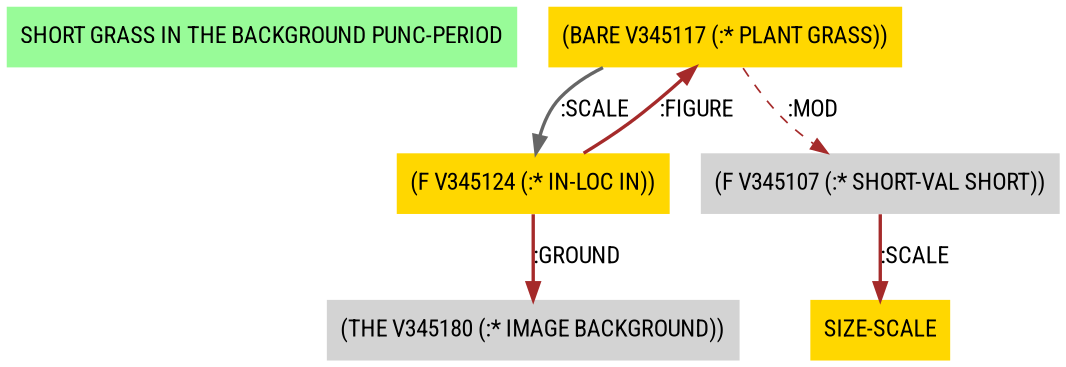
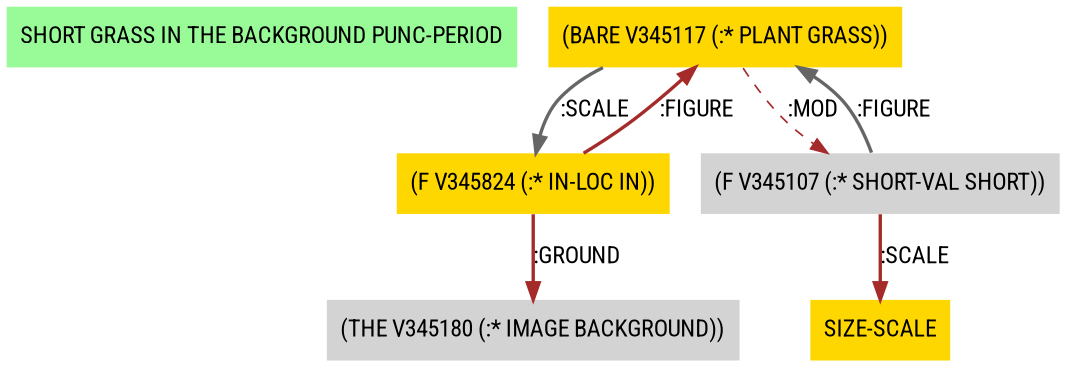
edge "(F V345107 (:* SHORT-VAL SHORT))" -> "(BARE V345117 (:* PLANT GRASS))": added, label ":FIGURE"
node "(F V345124 (:* IN-LOC IN))": label "(F V345124 (:* IN-LOC IN))" -> "(F V345824 (:* IN-LOC IN))"
